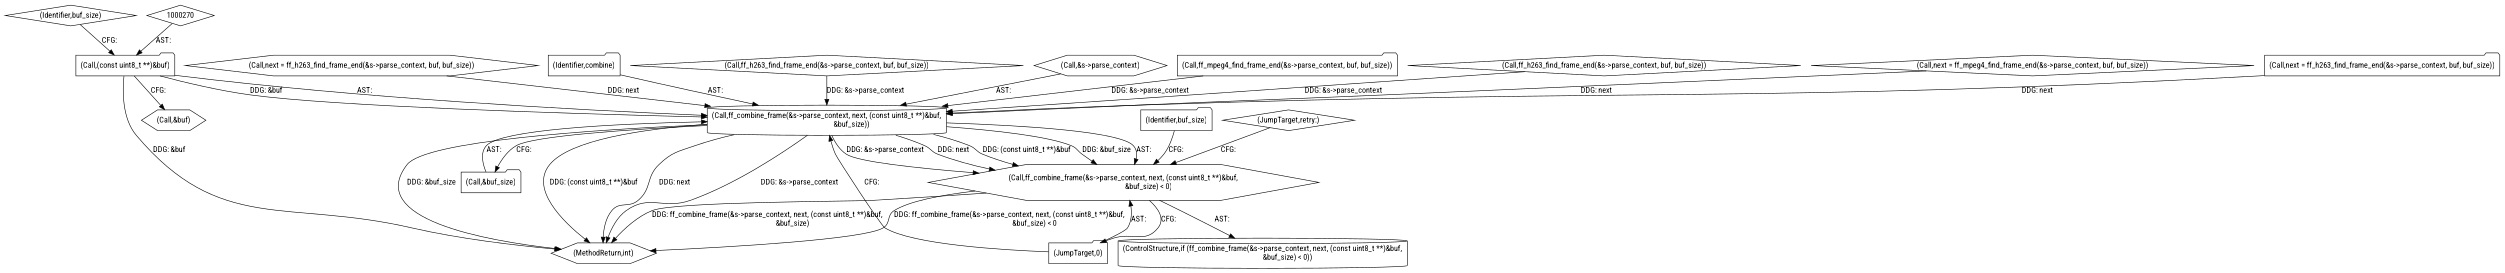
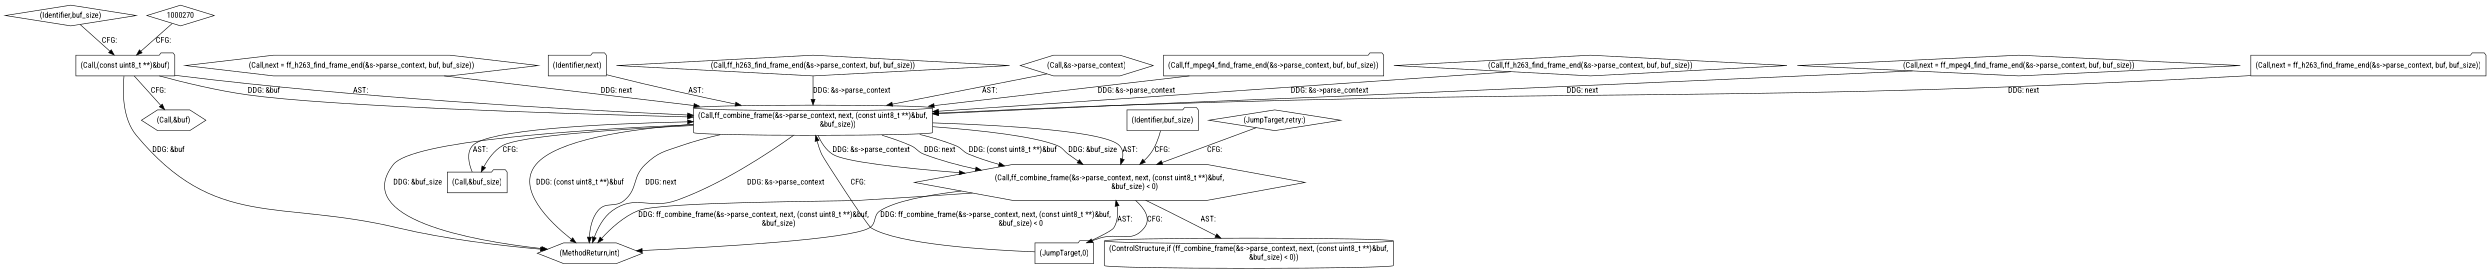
edge "1000270" -> "(Call,(const uint8_t **)&buf)": label "AST: " -> "CFG: "
node "(Identifier,combine)": label "(Identifier,combine)" -> "(Identifier,next)"
